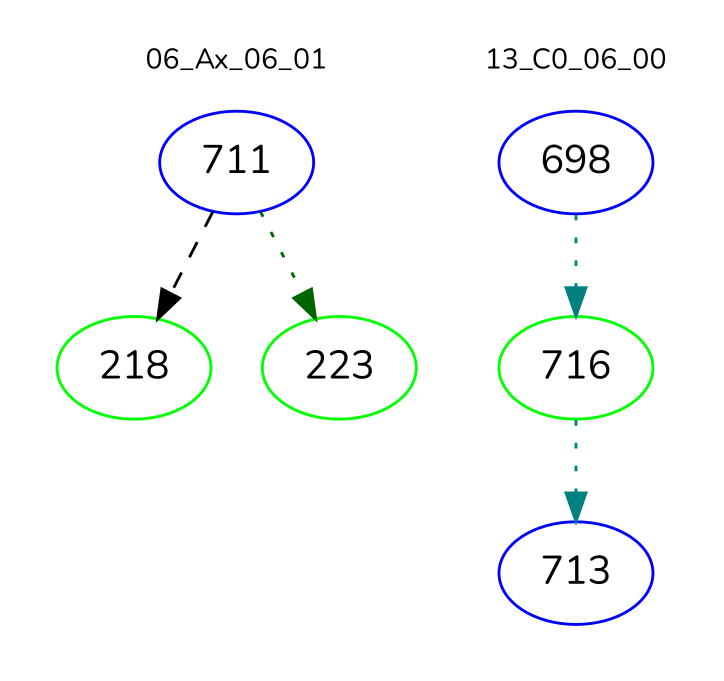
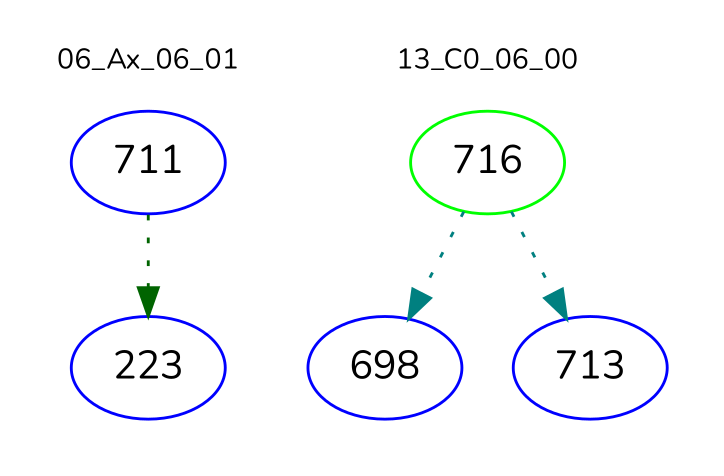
edge "698" -> "716": reversed
node "218": removed
node "223": color green -> blue
